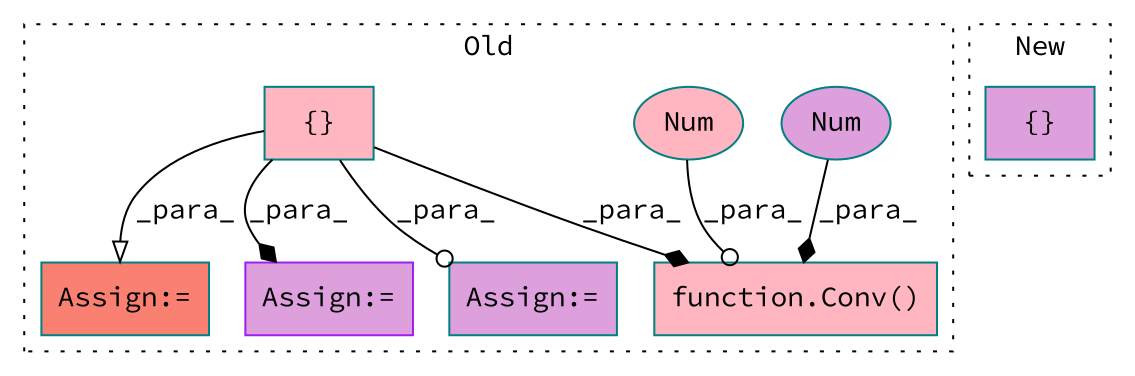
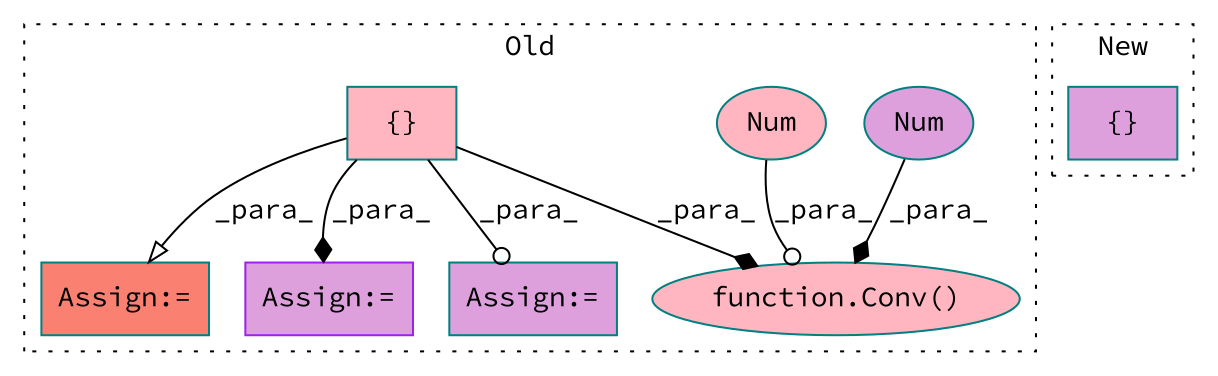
node "function.Conv()": shape box -> ellipse
